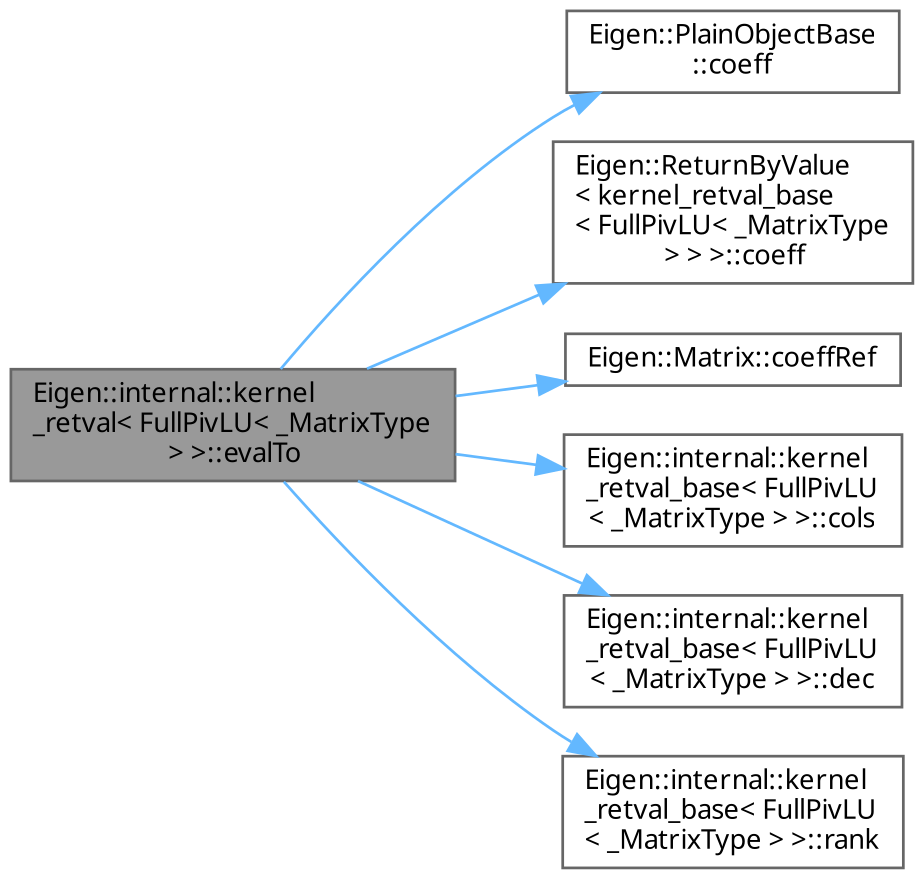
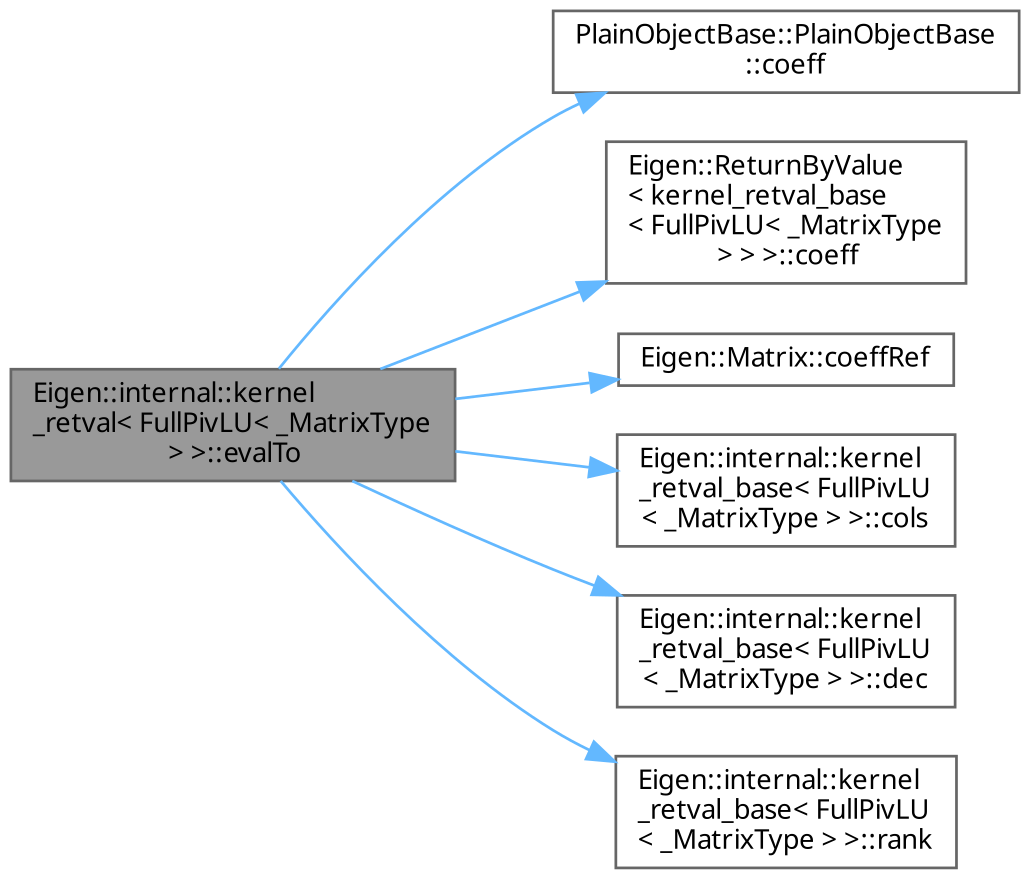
node "Eigen::PlainObjectBase ::coeff": label "Eigen::PlainObjectBase ::coeff" -> "PlainObjectBase::PlainObjectBase ::coeff"
